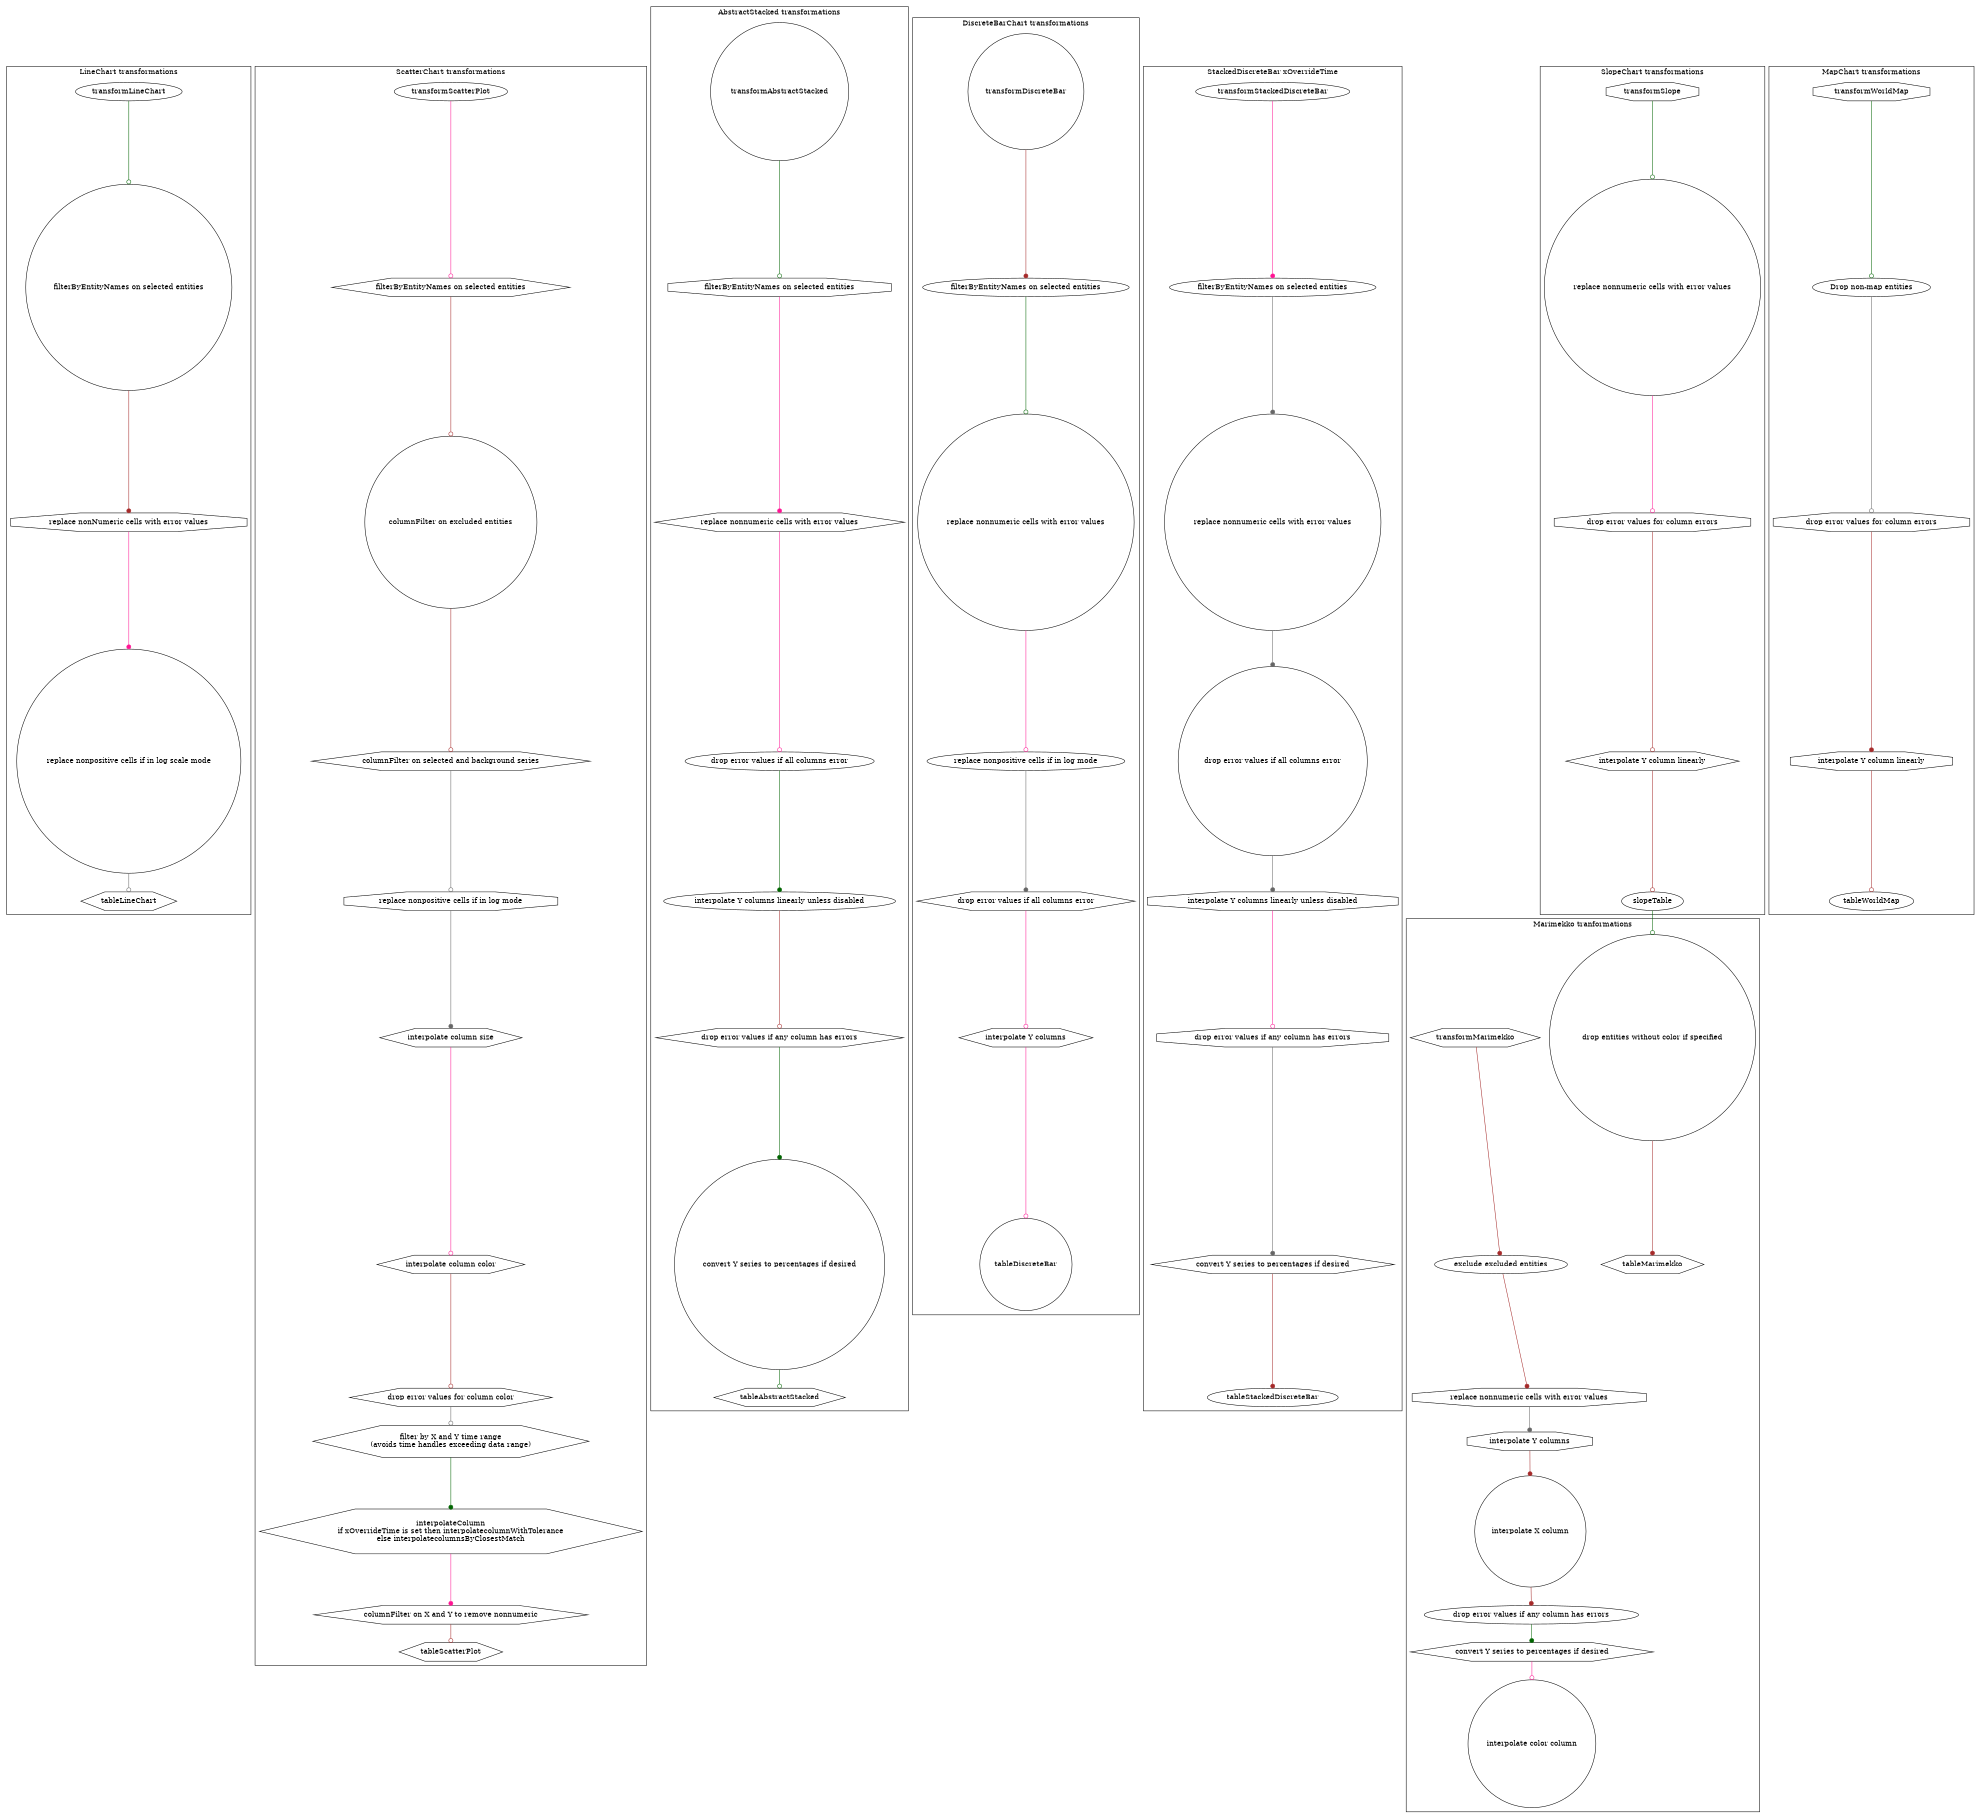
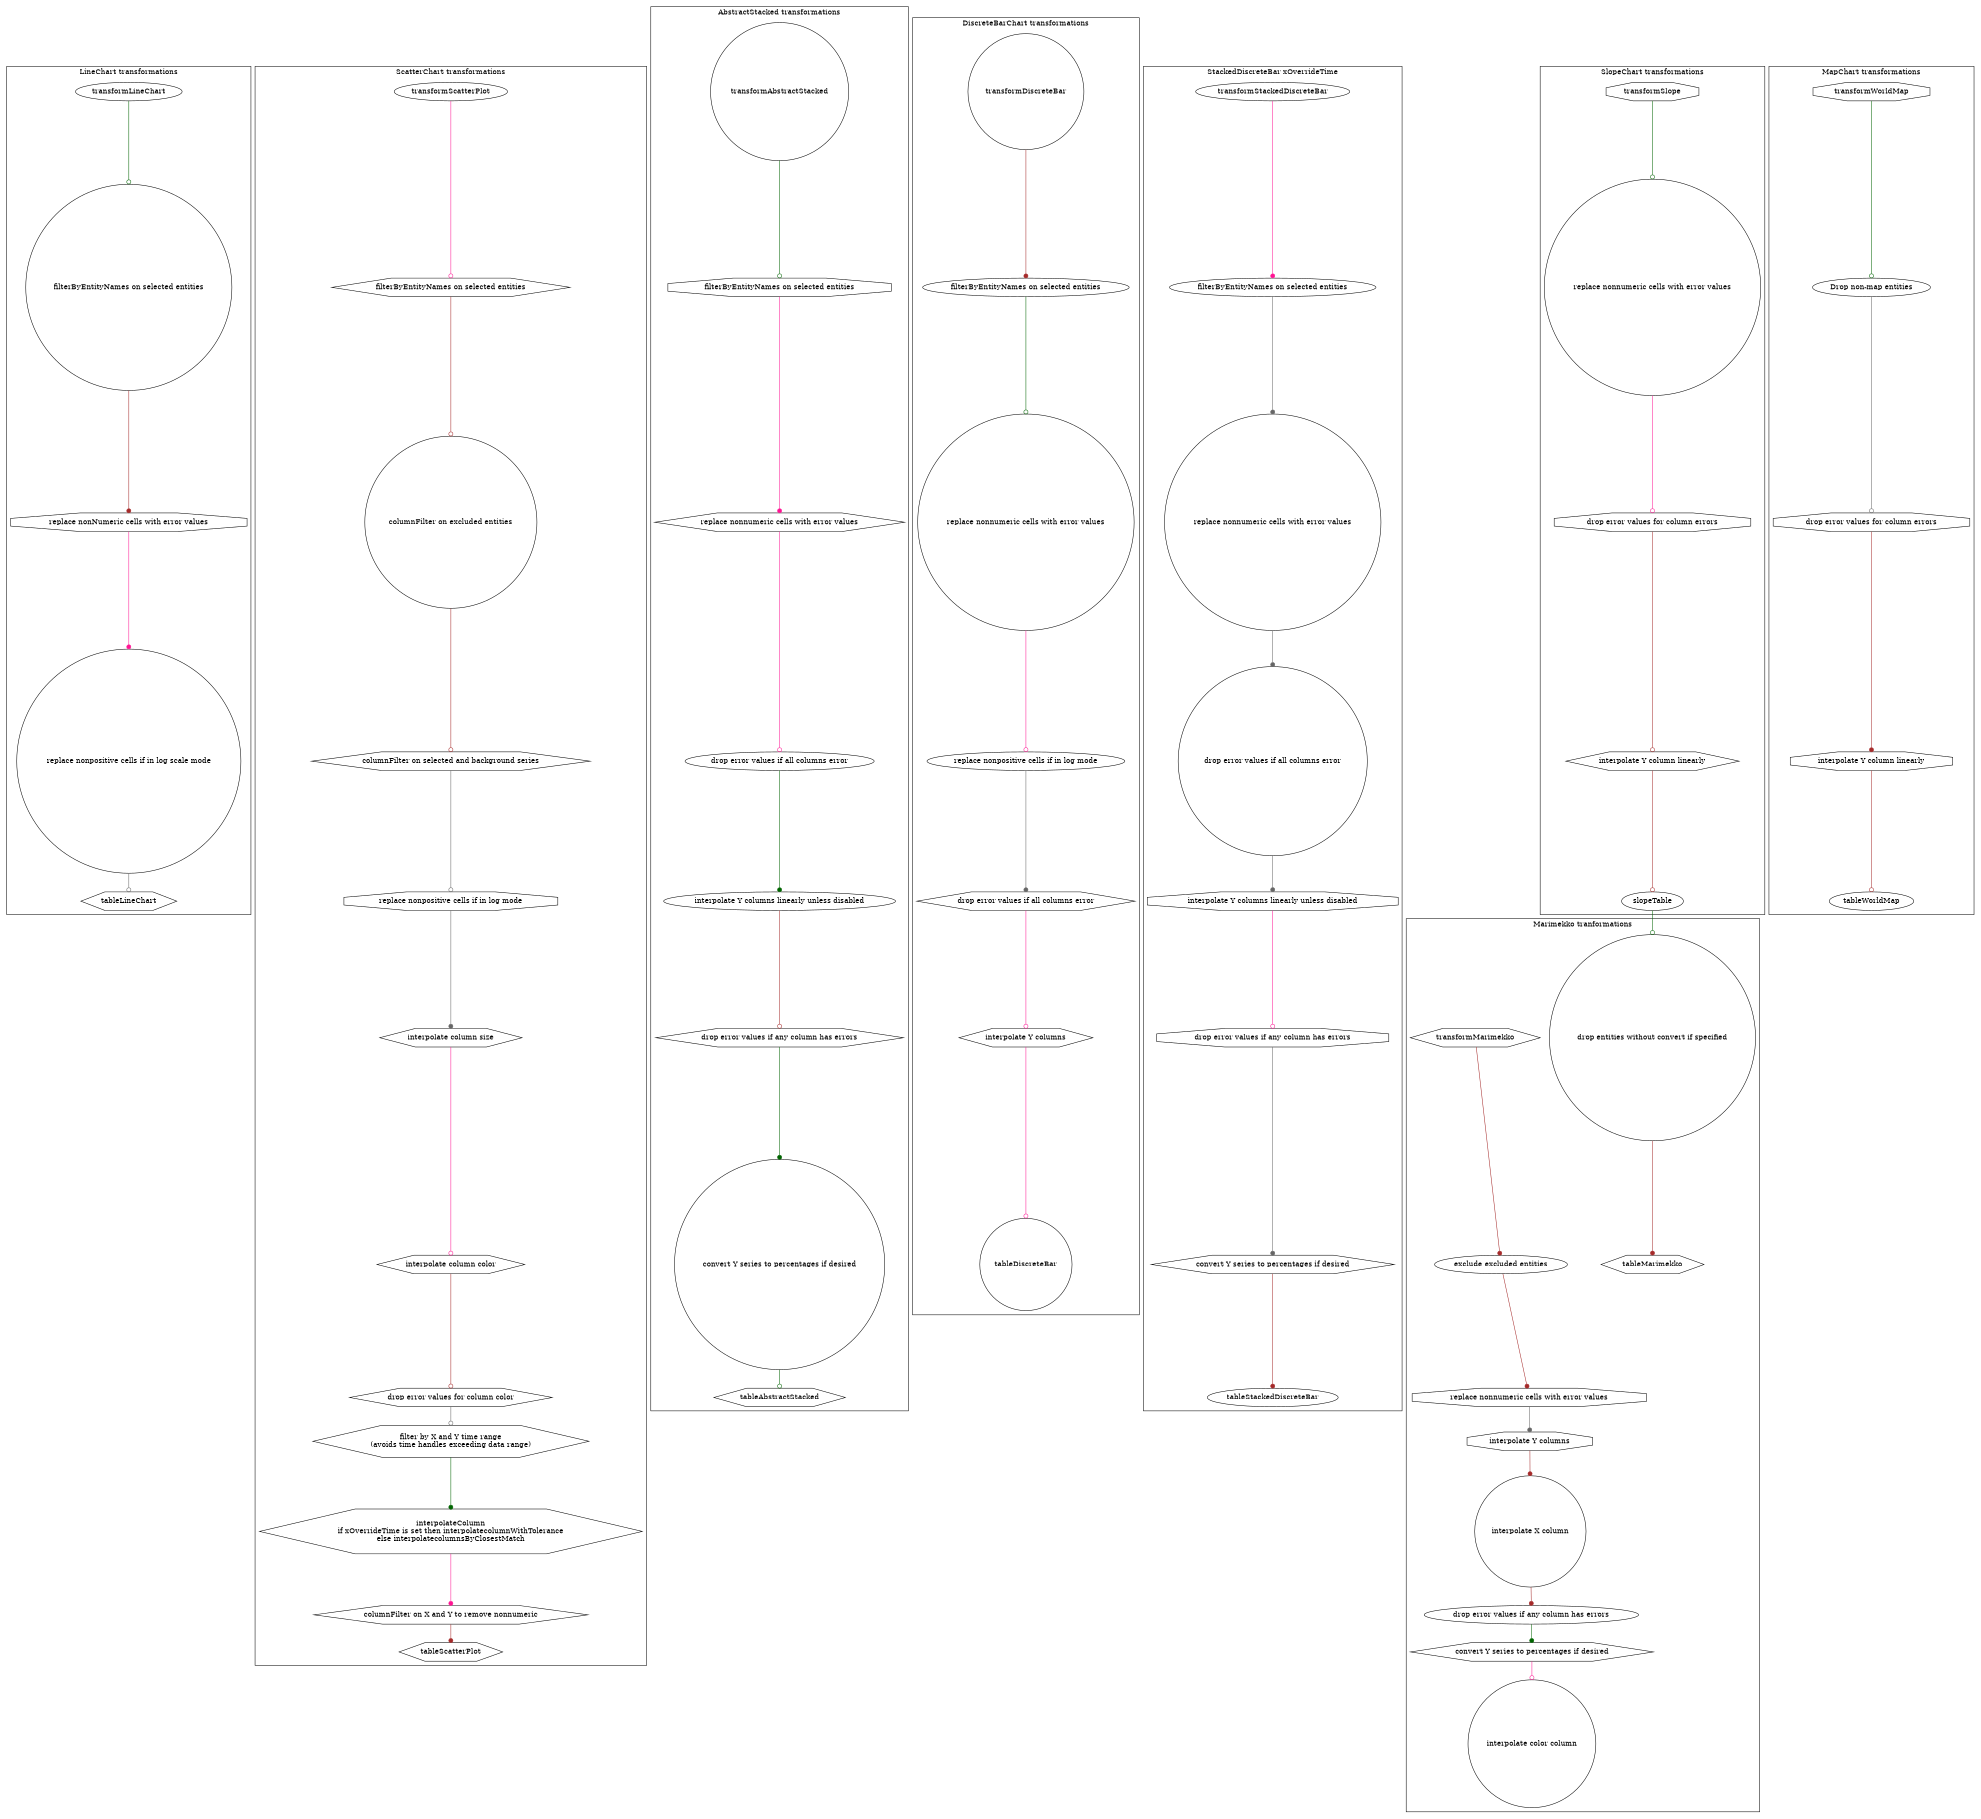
node "drop entities without color if specified": label "drop entities without color if specified" -> "drop entities without convert if specified"
edge "columnFilter on X and Y to remove nonnumeric" -> "tableScatterPlot": arrowhead odot -> dot
